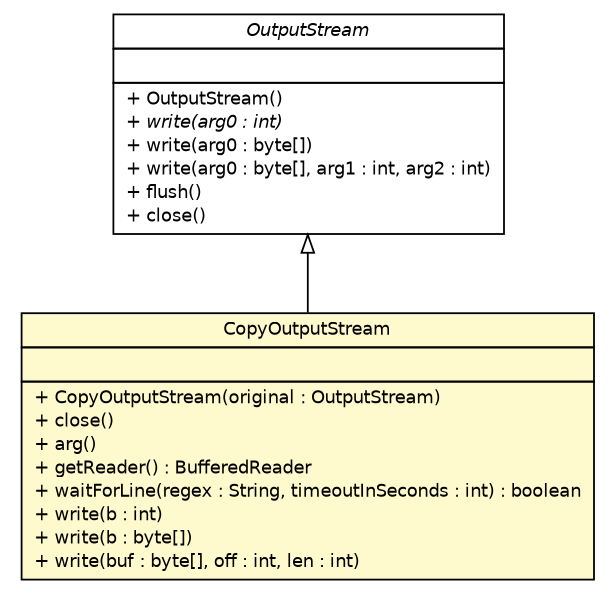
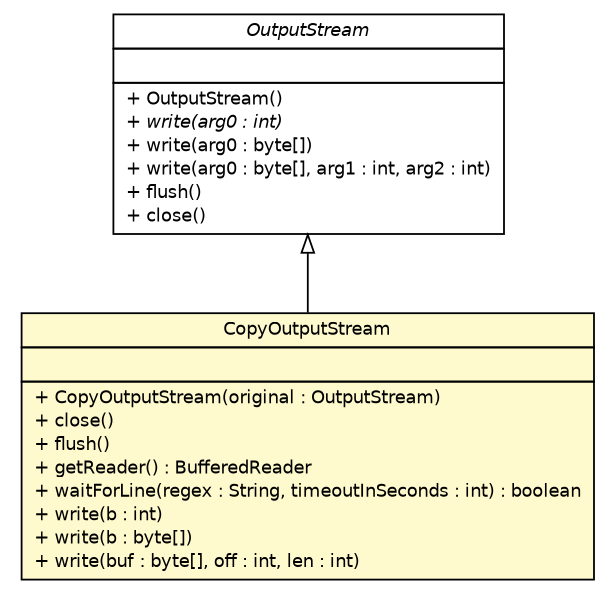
node "CopyOutputStream": text "+ arg()" -> "+ flush()"
